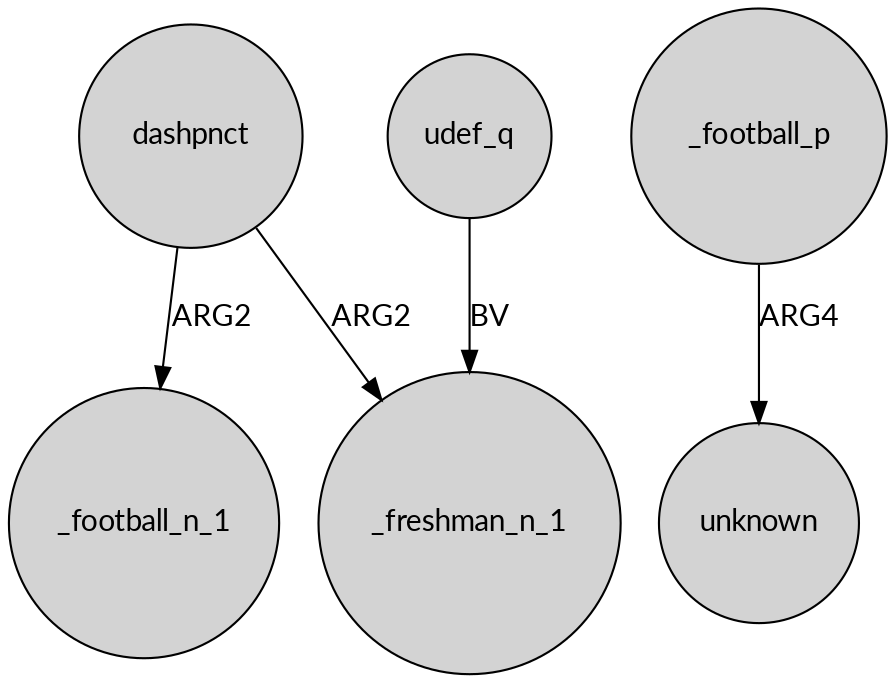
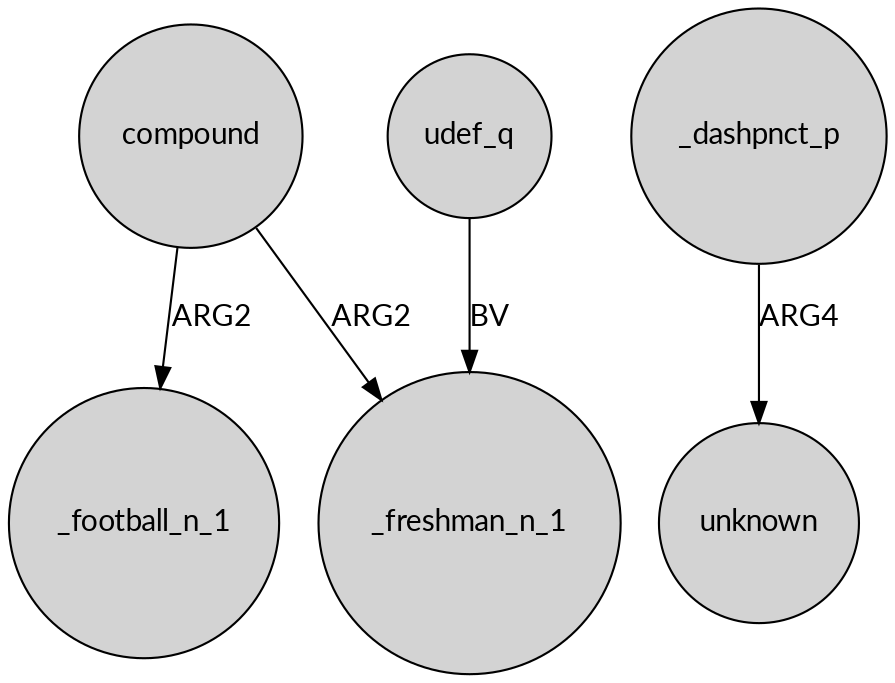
node "dashpnct": label "dashpnct" -> "compound"
node "_football_p": label "_football_p" -> "_dashpnct_p"
